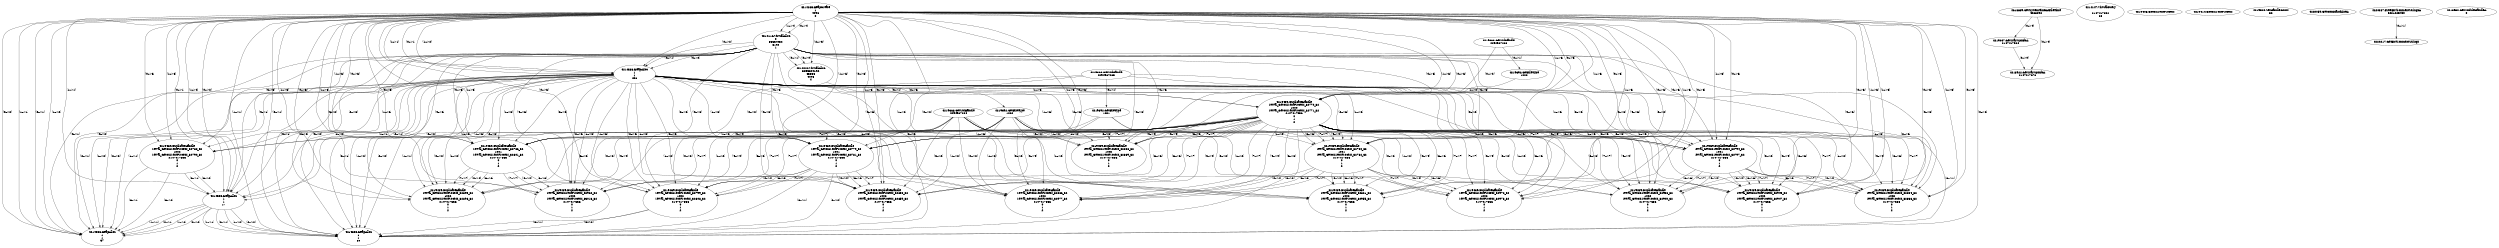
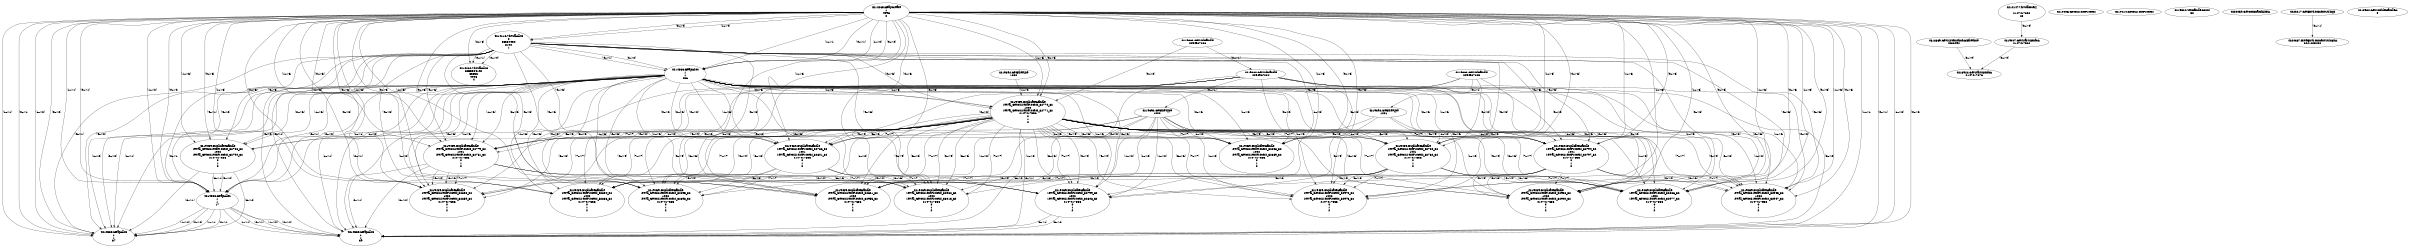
edge "4618869.GetSystemTimeAsFileTime 4288292" -> "4219047.GetStartupInfoA 2147417564": now "4214147.VirtualQuery 2147417352 28" -> "4219047.GetStartupInfoA 2147417564"
edge "4220387.FreeEnvironmentStringsA 3221225480" -> "4220217.GetEnvironmentStrings": reversed
edge "4219368.GetStdHandle 4294967286" -> "4219392.GetFileType 1000": now "4219368.GetStdHandle 4294967286" -> "4219368.GetStdHandle 4294967284"
edge "4214222.VirtualAlloc 3255304192 65536 4096 4" -> "4219392.GetFileType 1002": now "4219368.GetStdHandle 4294967284" -> "4219392.GetFileType 1002"
